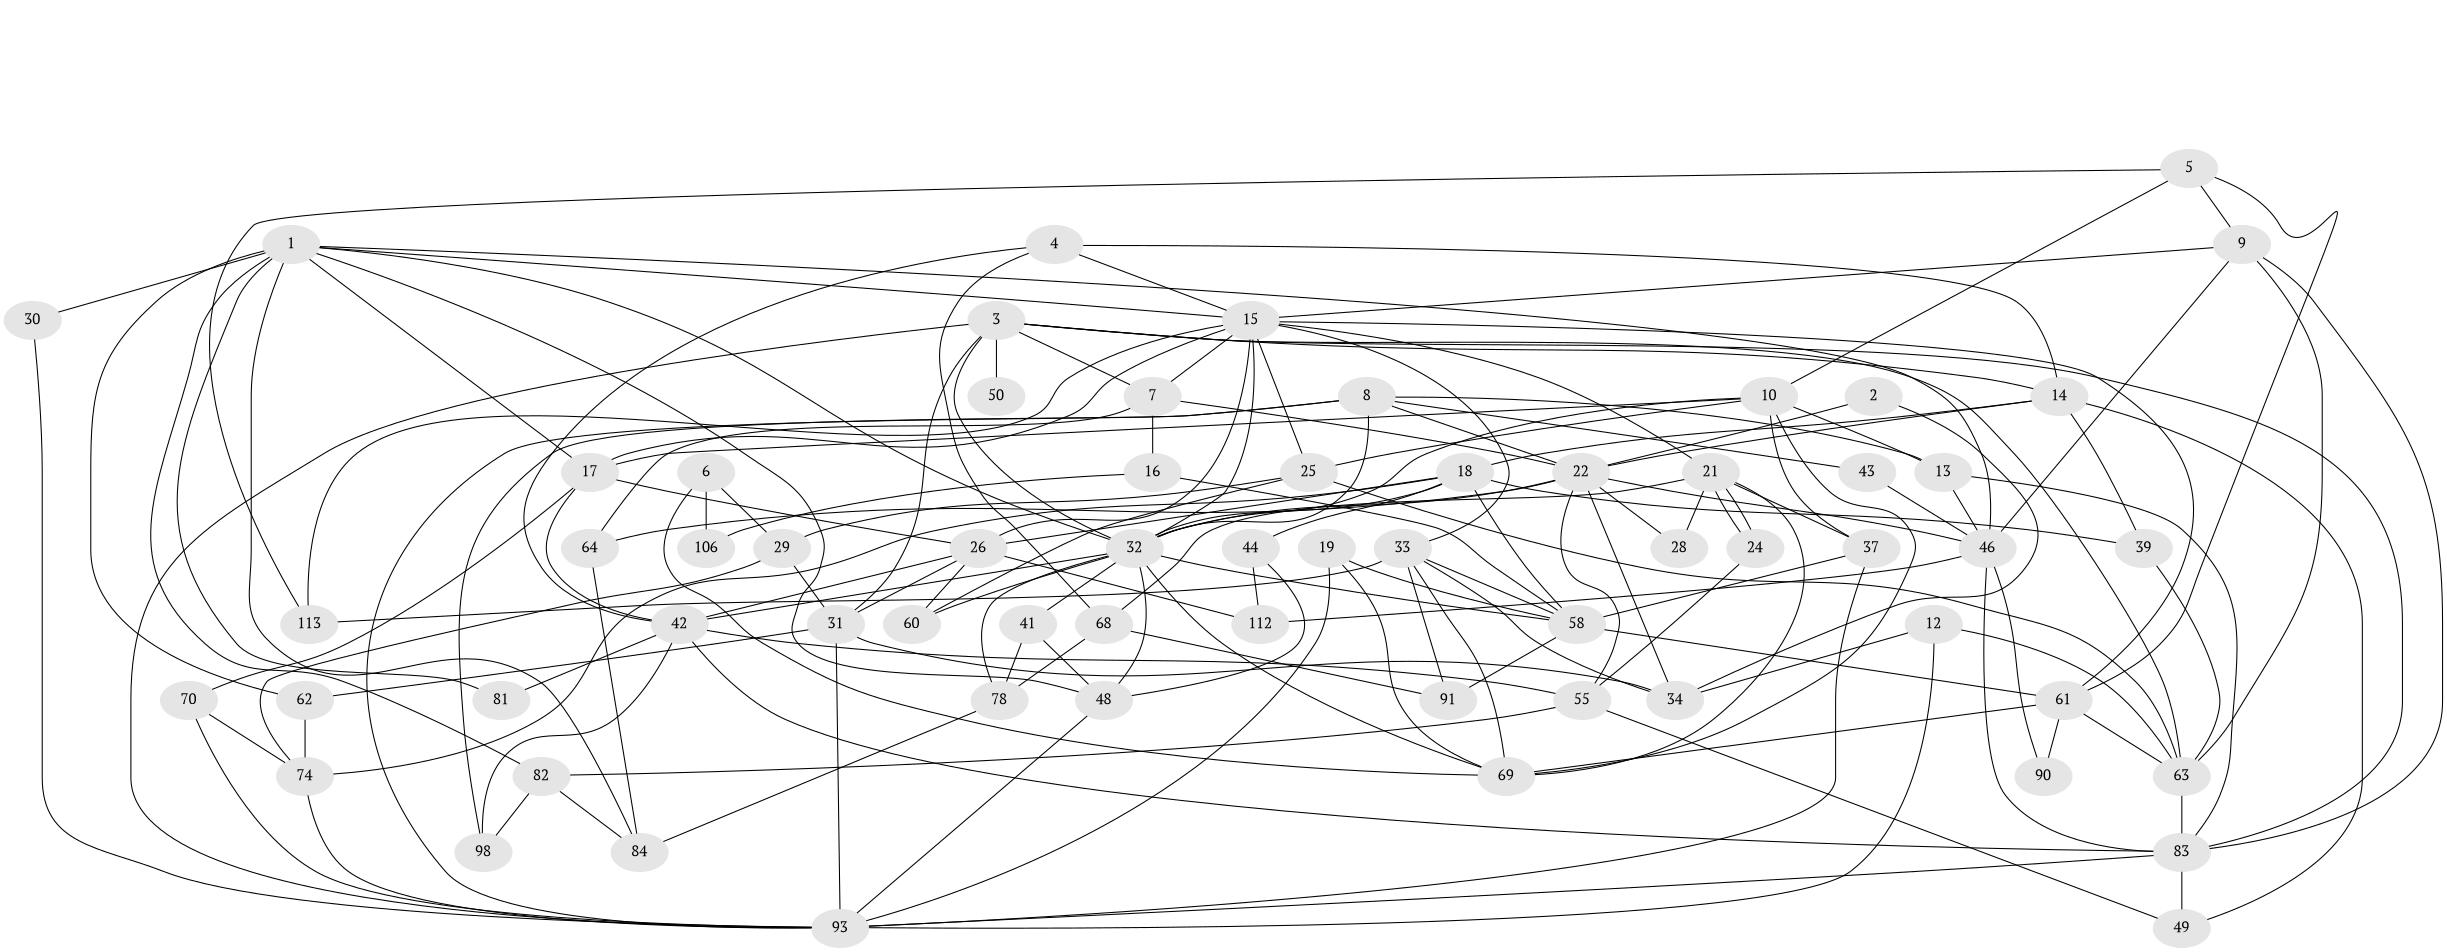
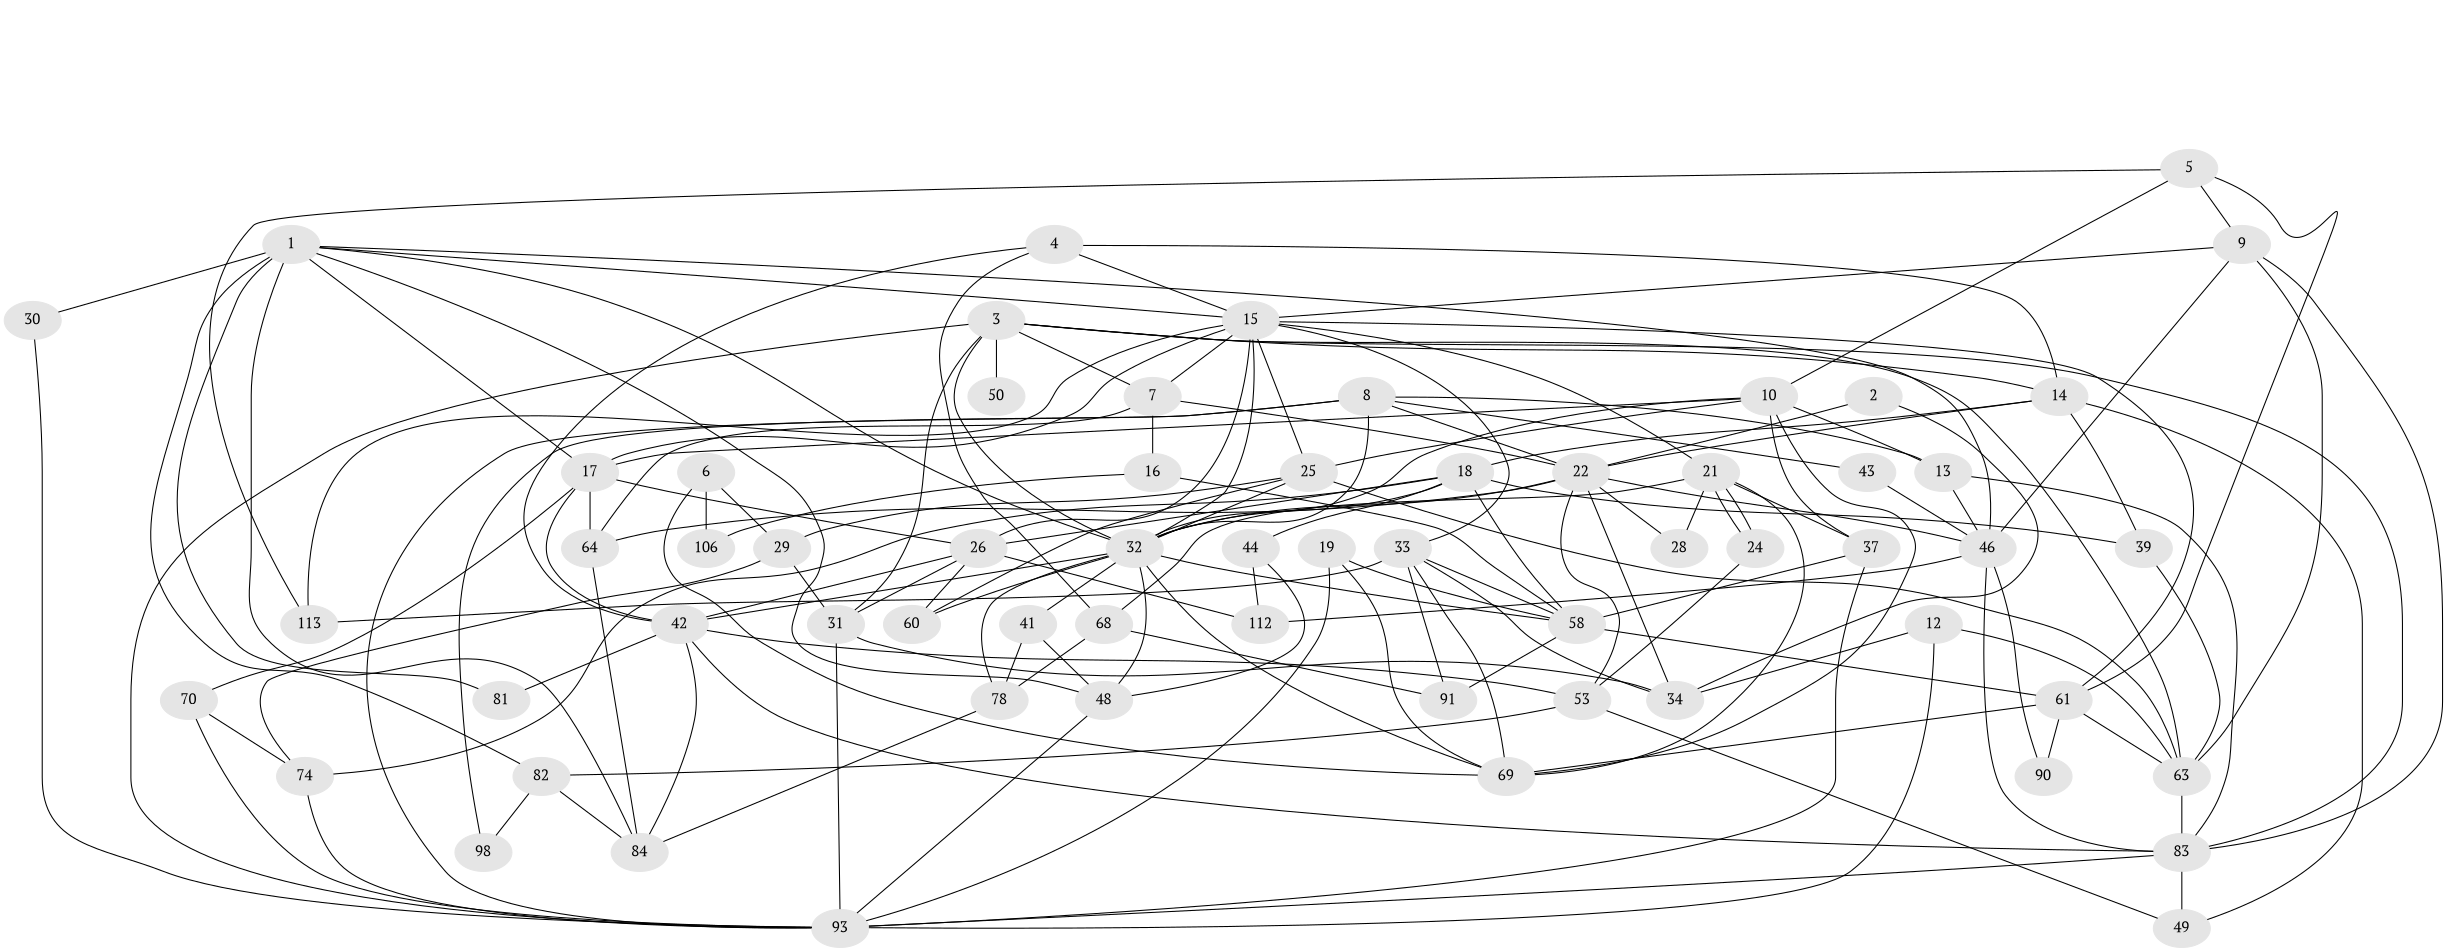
edge "25" -- "32": added
edge "17" -- "64": added
node "62": removed
node "55": label "55" -> "53"
edge "42" -- "98": now "42" -- "84"
